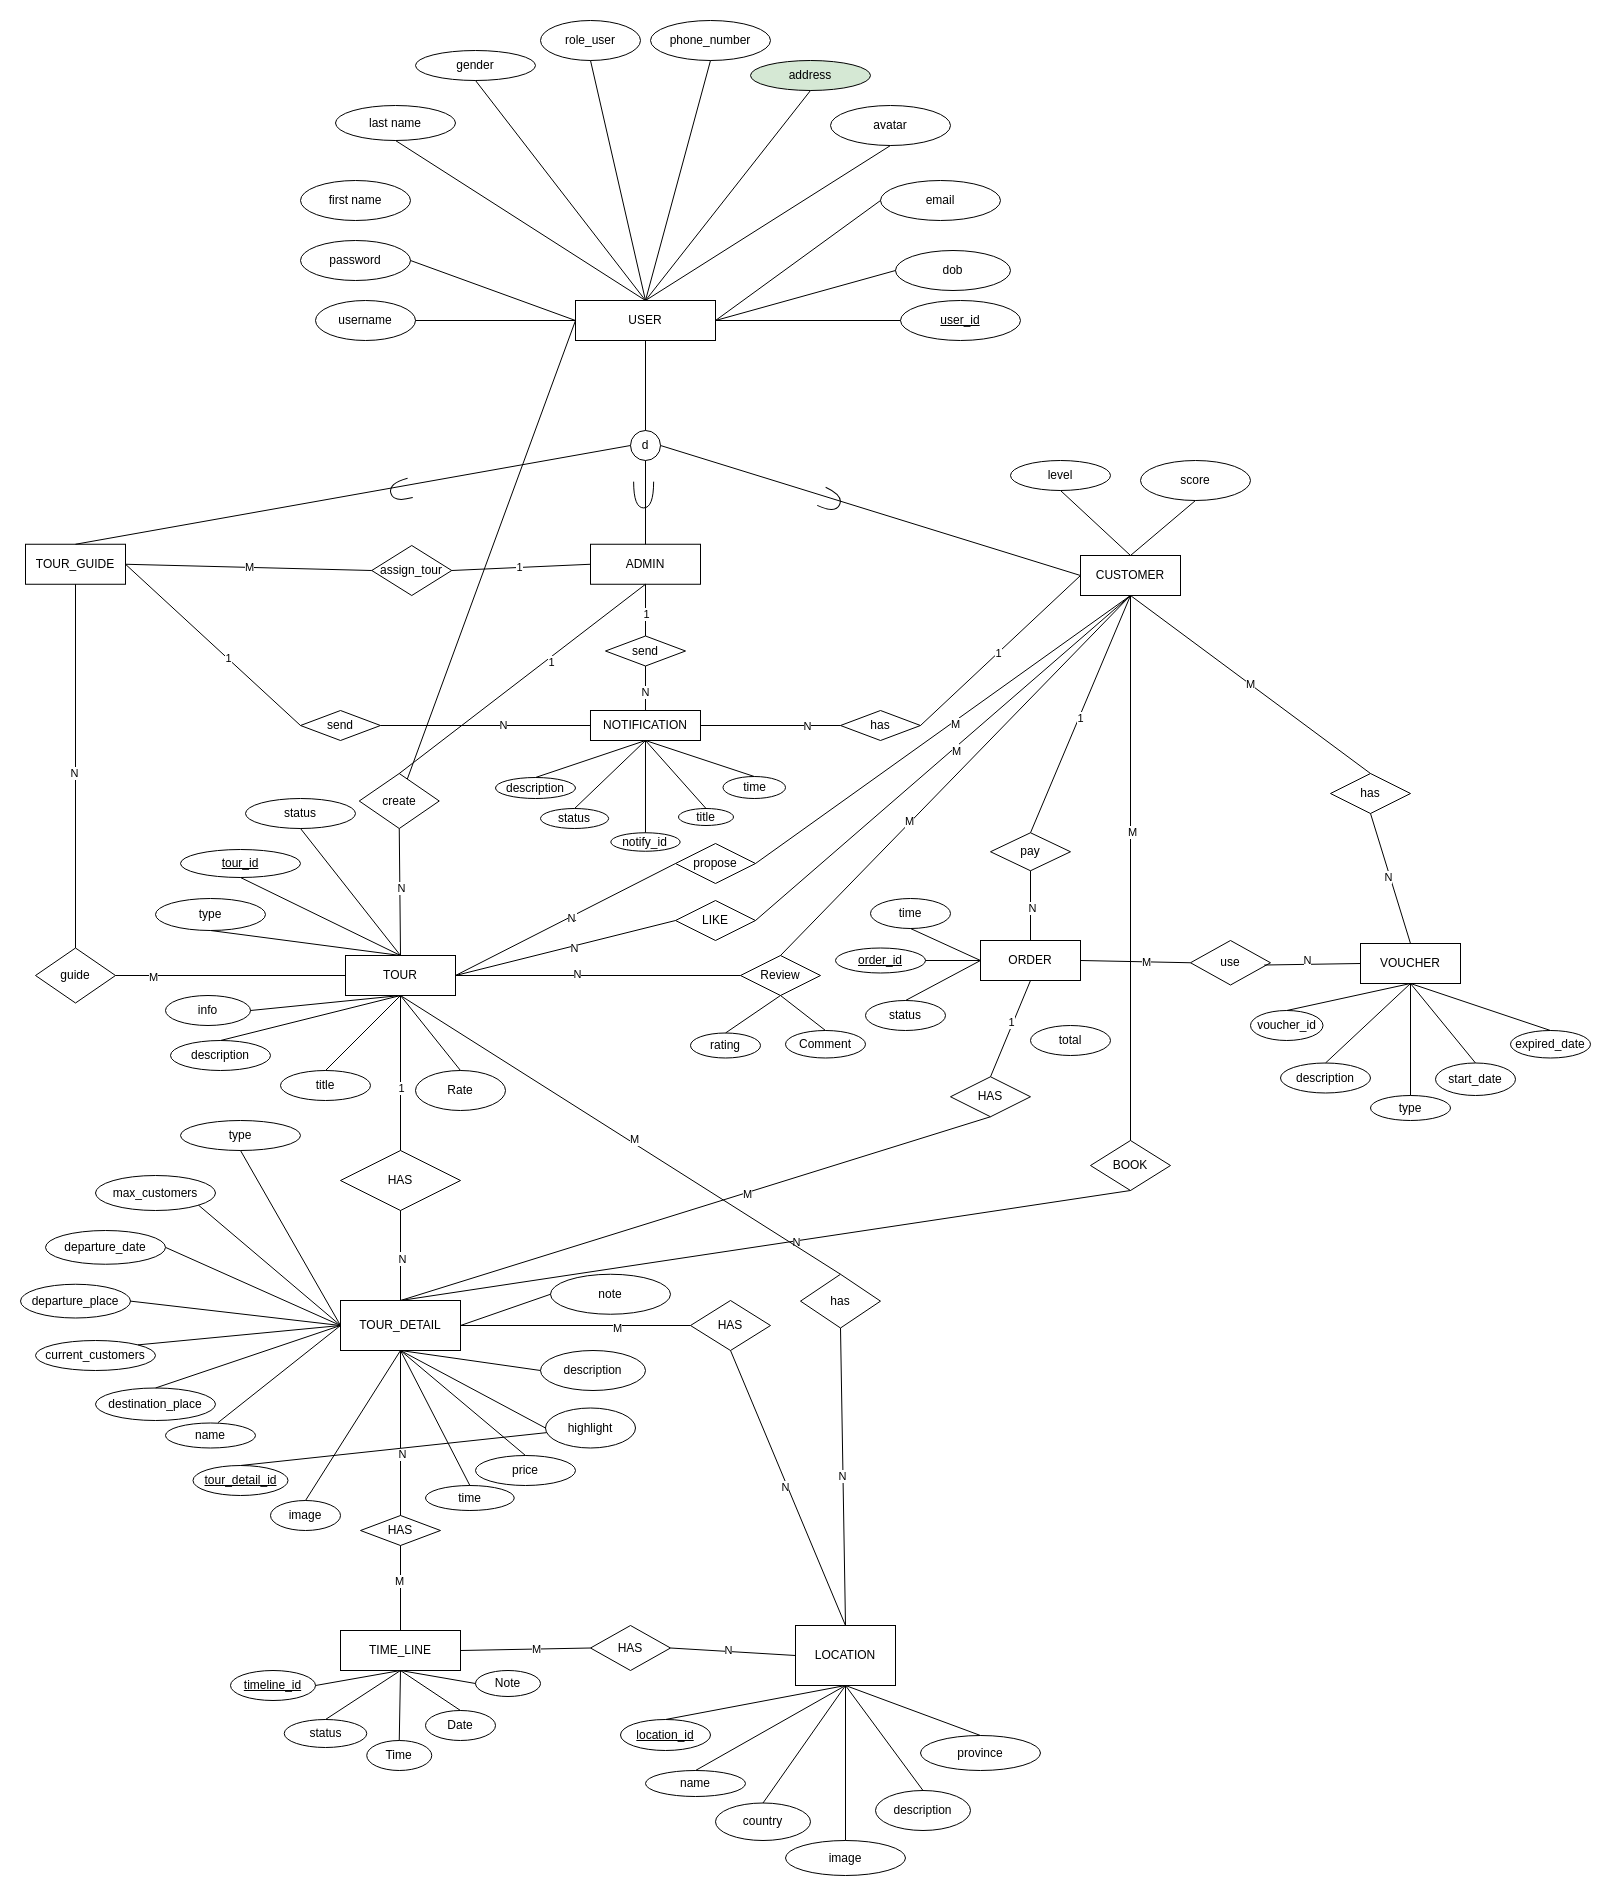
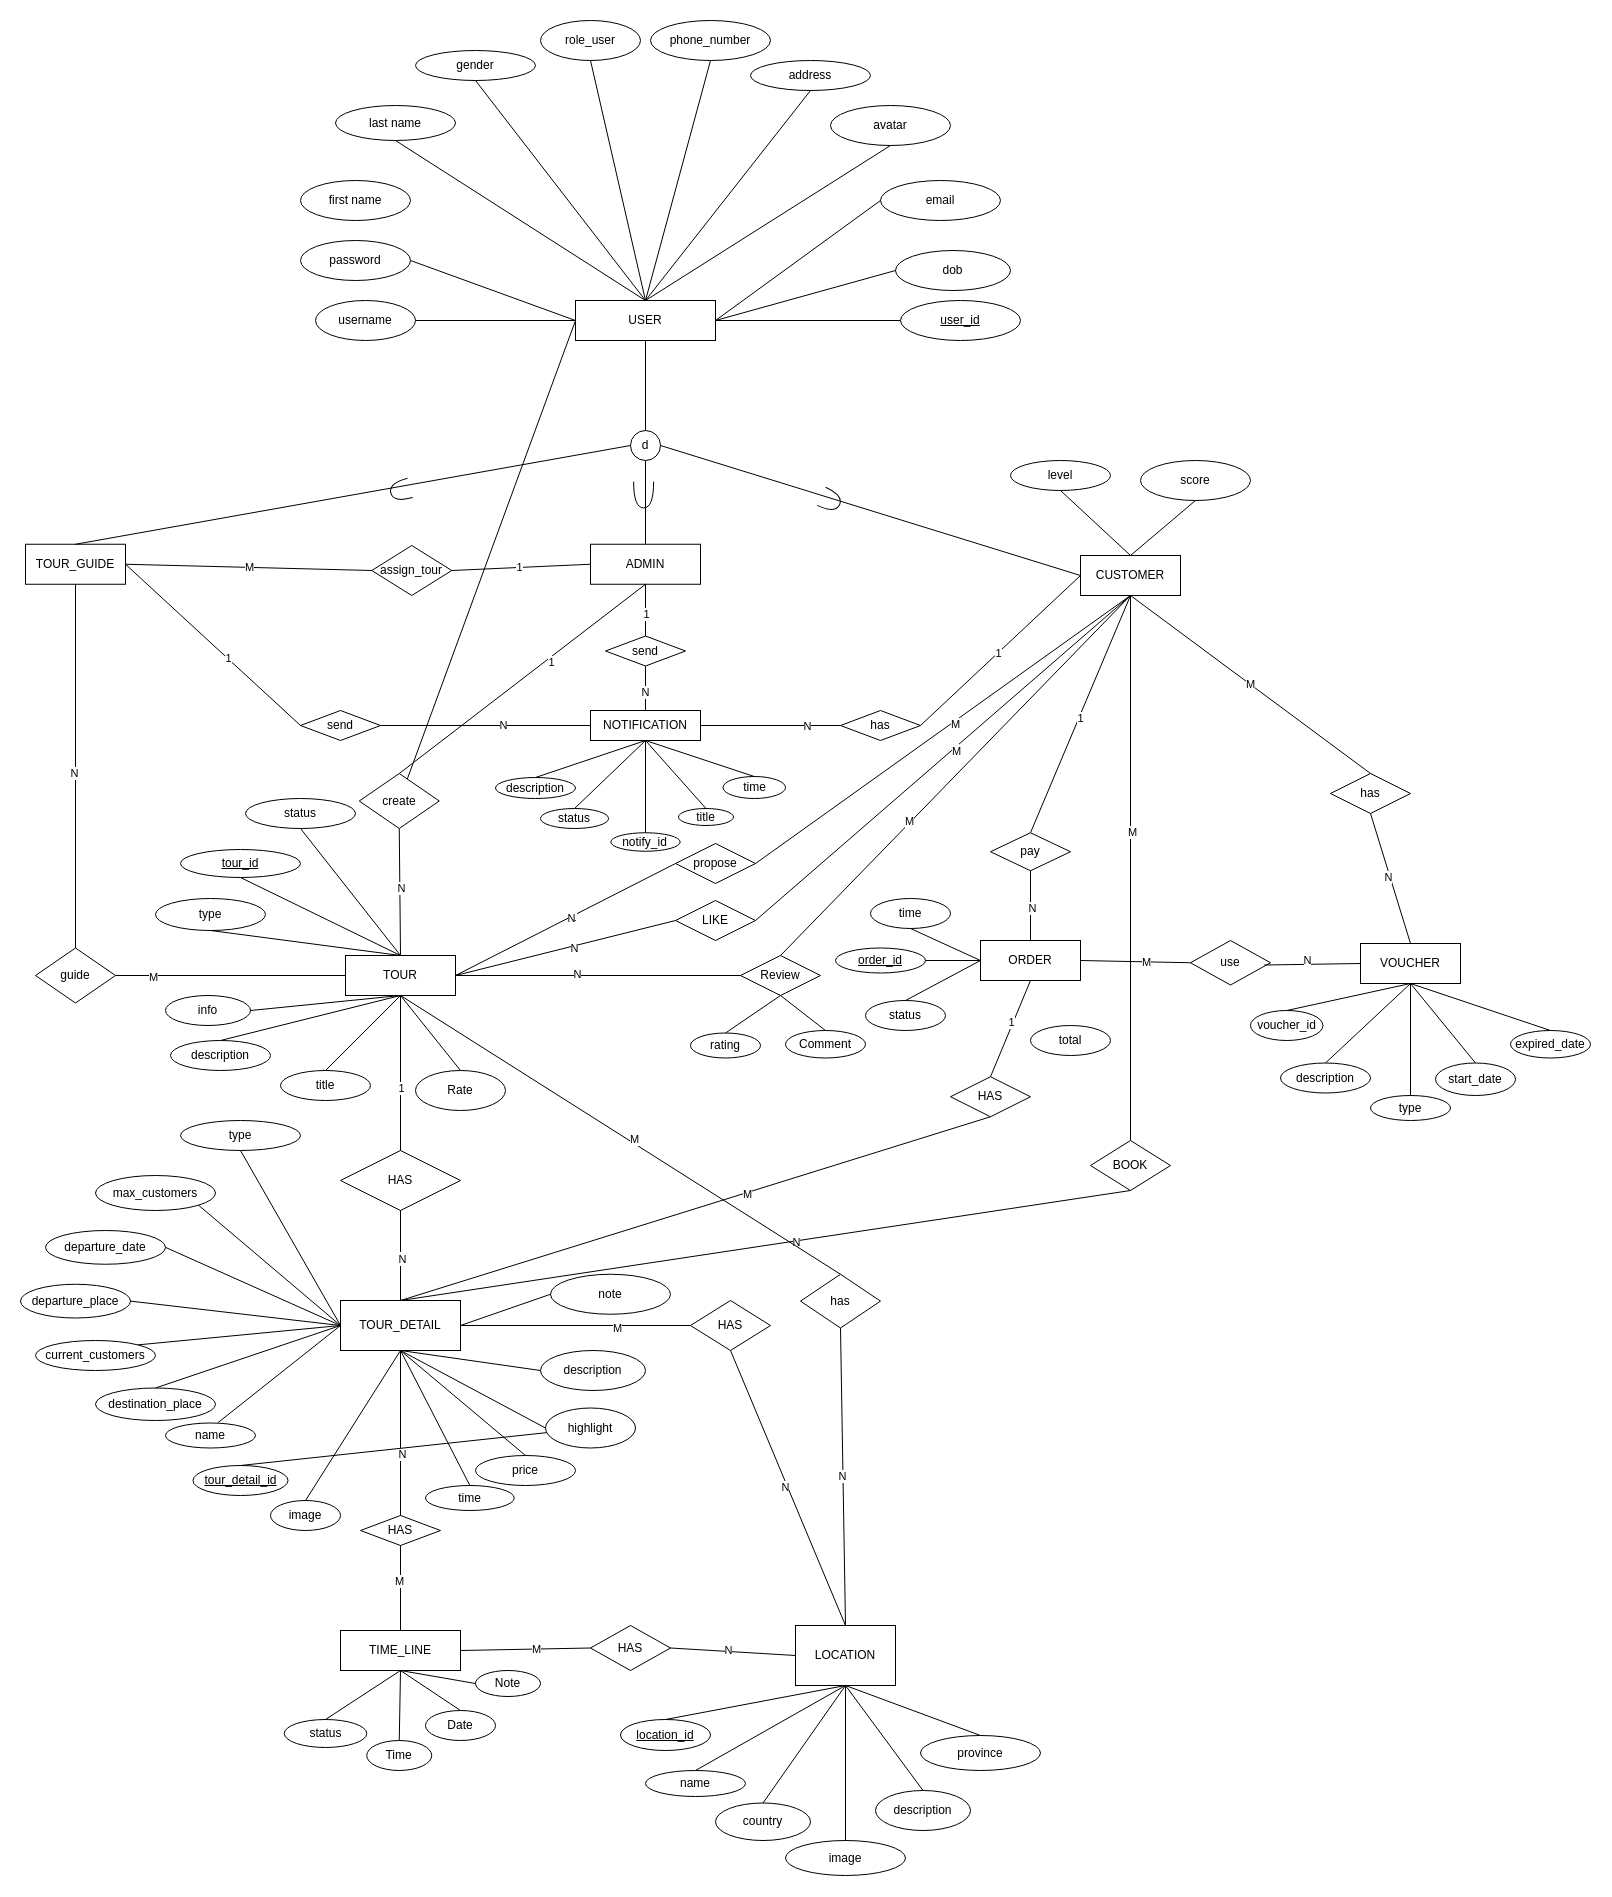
node "address": fillcolor #d5e8d4 -> #ffffff
edge "TIME_LINE" -- "timeline_id": removed
node "timeline_id": removed
